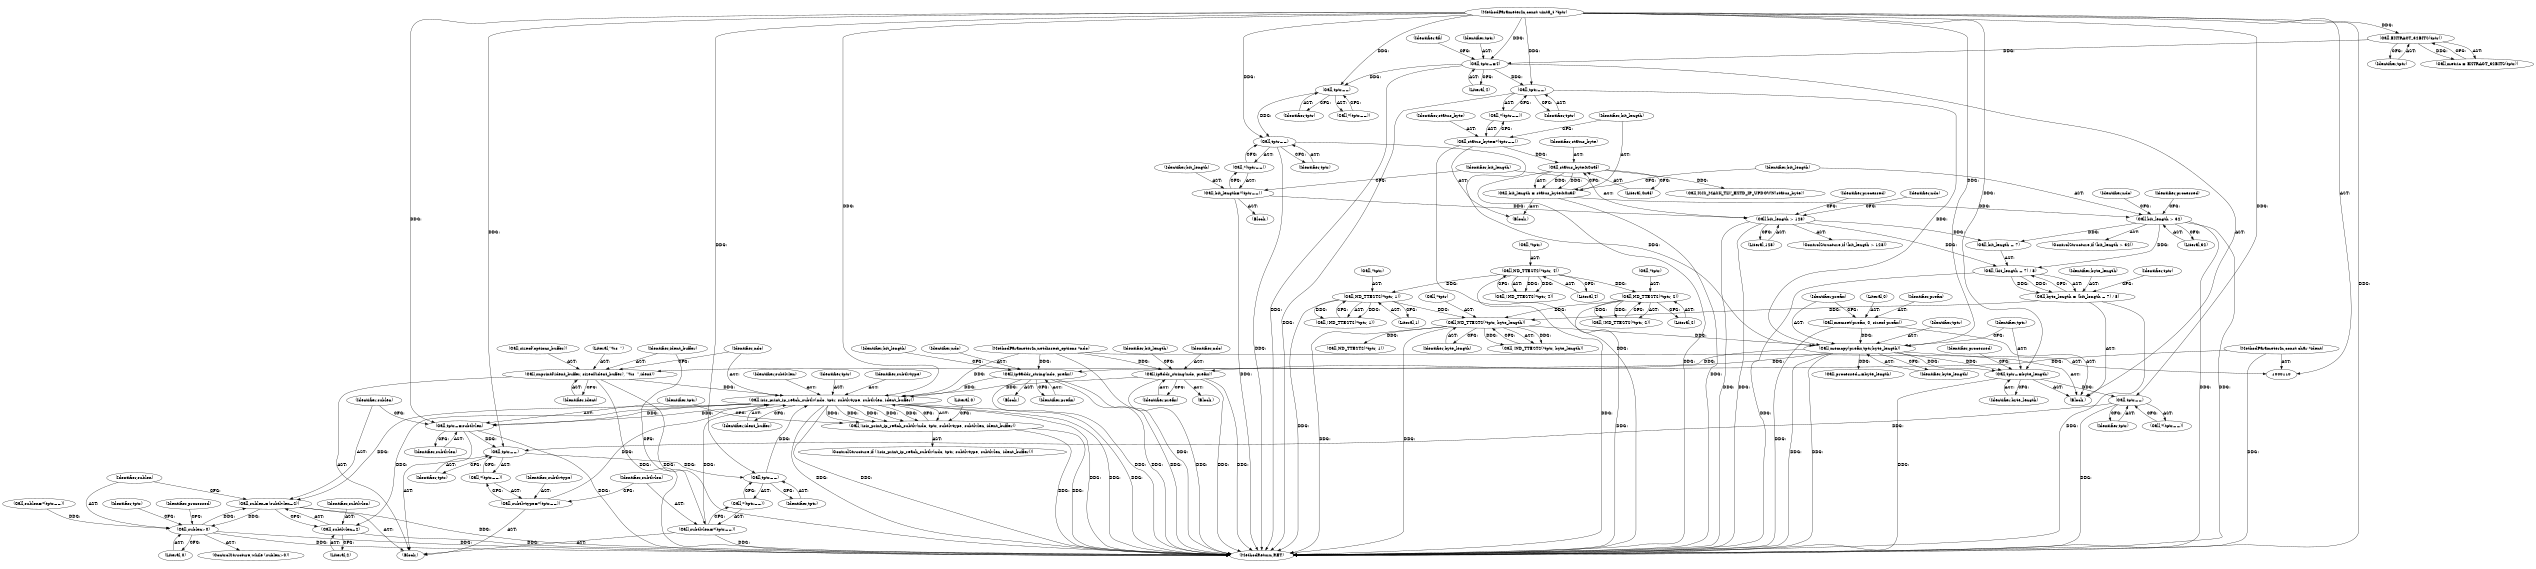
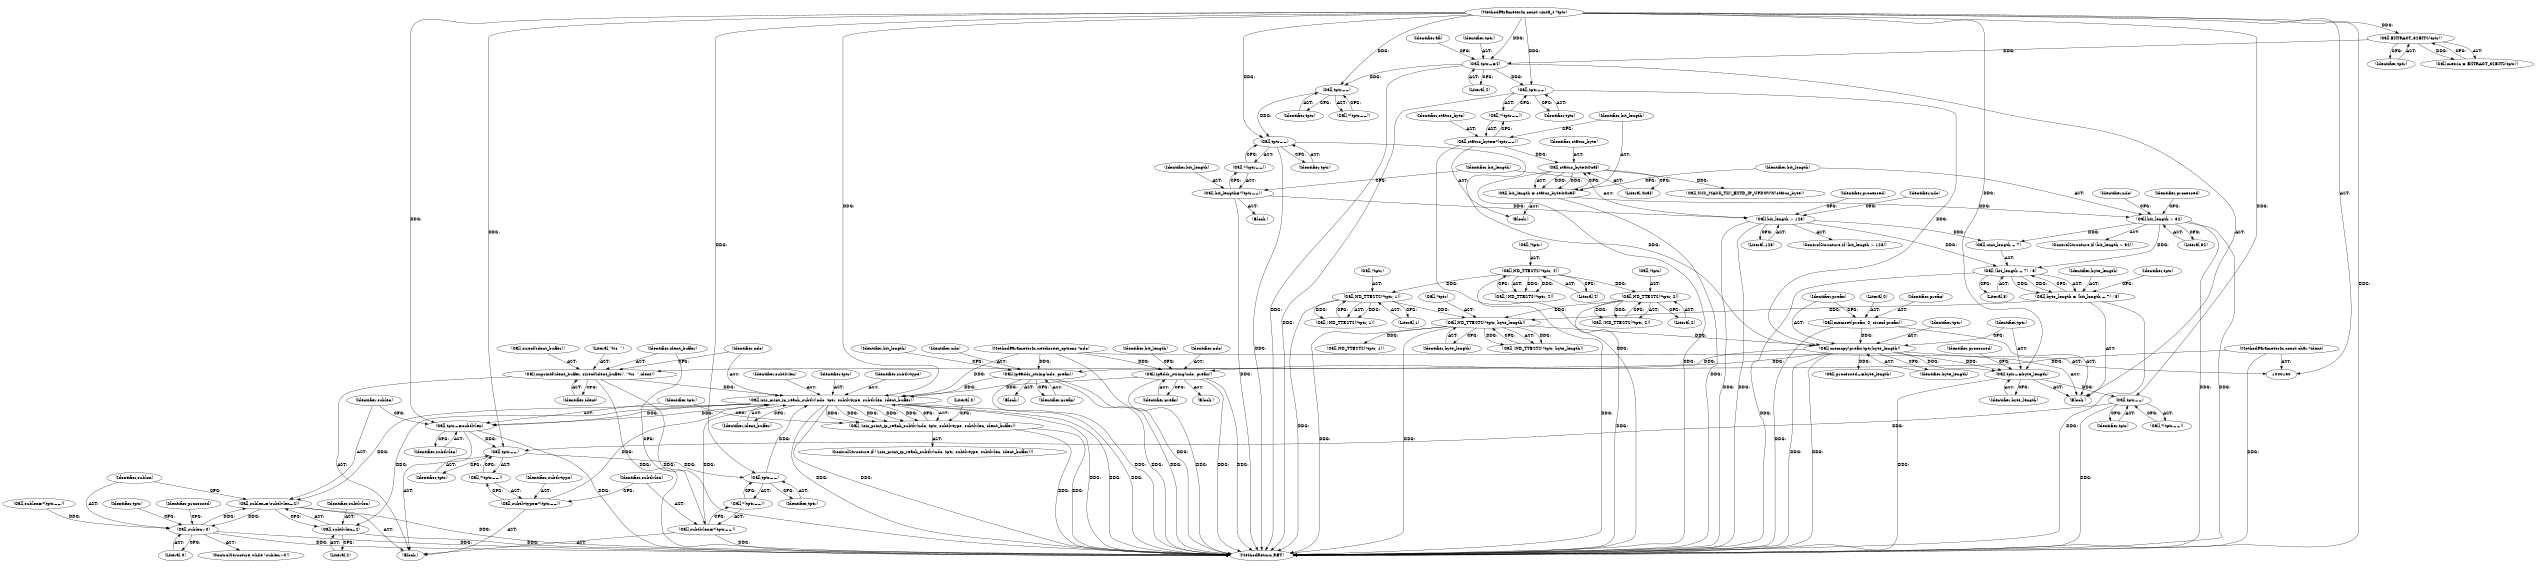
edge "(MethodParameterIn,const uint8_t *tptr)" -> "(Call,memcpy(prefix,tptr,byte_length))": removed, label "DDG:"
node "(Call,bit_length + 7)": label "(Call,bit_length + 7)" -> "(Call,uint_length + 7)"
node "(Literal,8)": added
node "(Call,sizeof(options_buffer))": label "(Call,sizeof(options_buffer))" -> "(Call,sizeof(ident_buffer))"
node "1000110": label "1000110" -> "1000130"
